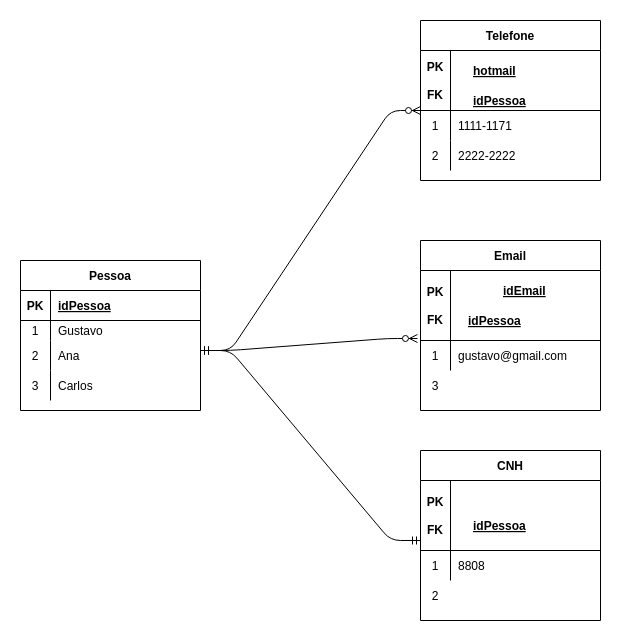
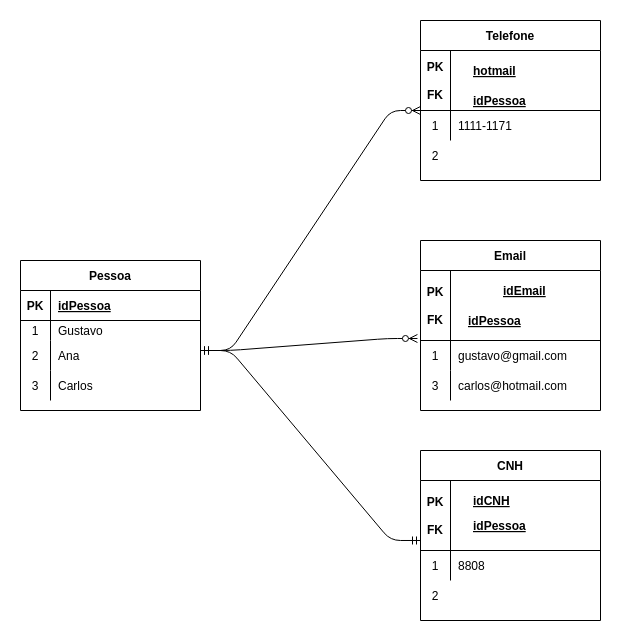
node "2222-2222": removed
node "carlos@hotmail.com": added
node "idCNH": added
